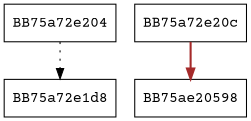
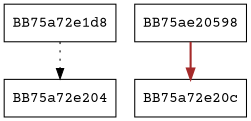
edge "BB75a72e204" -> "BB75a72e1d8": reversed
edge "BB75a72e20c" -> "BB75ae20598": reversed
